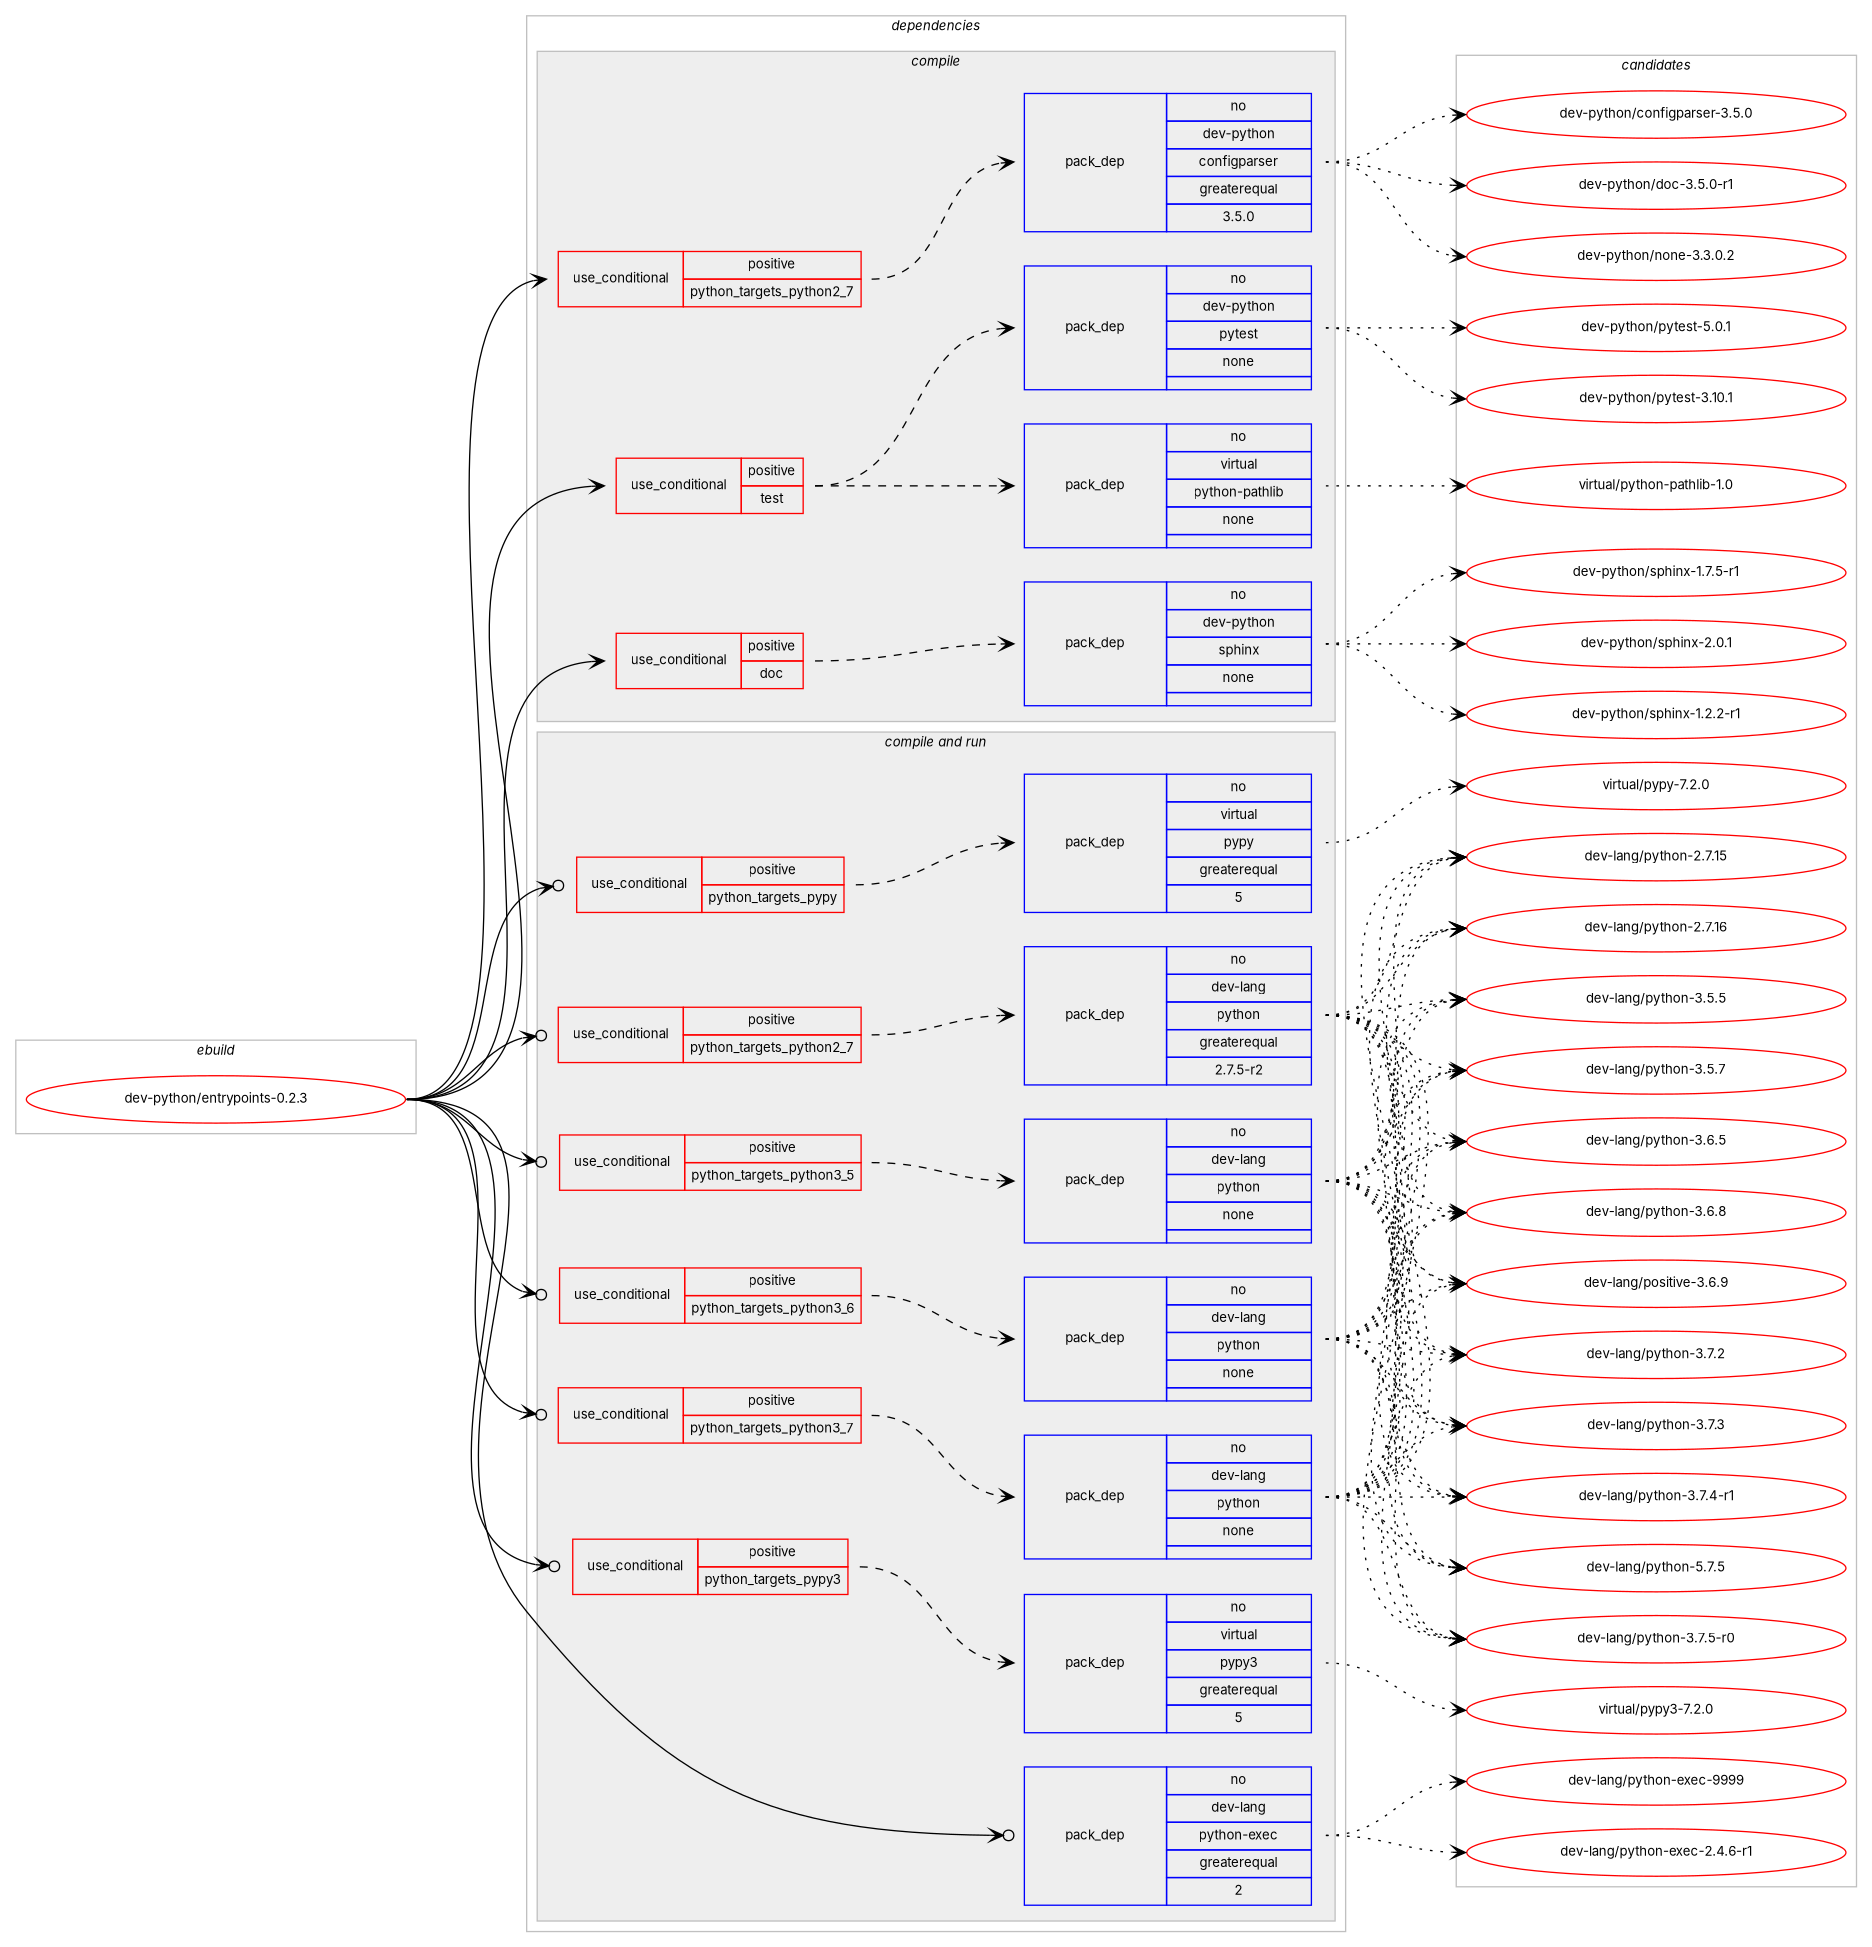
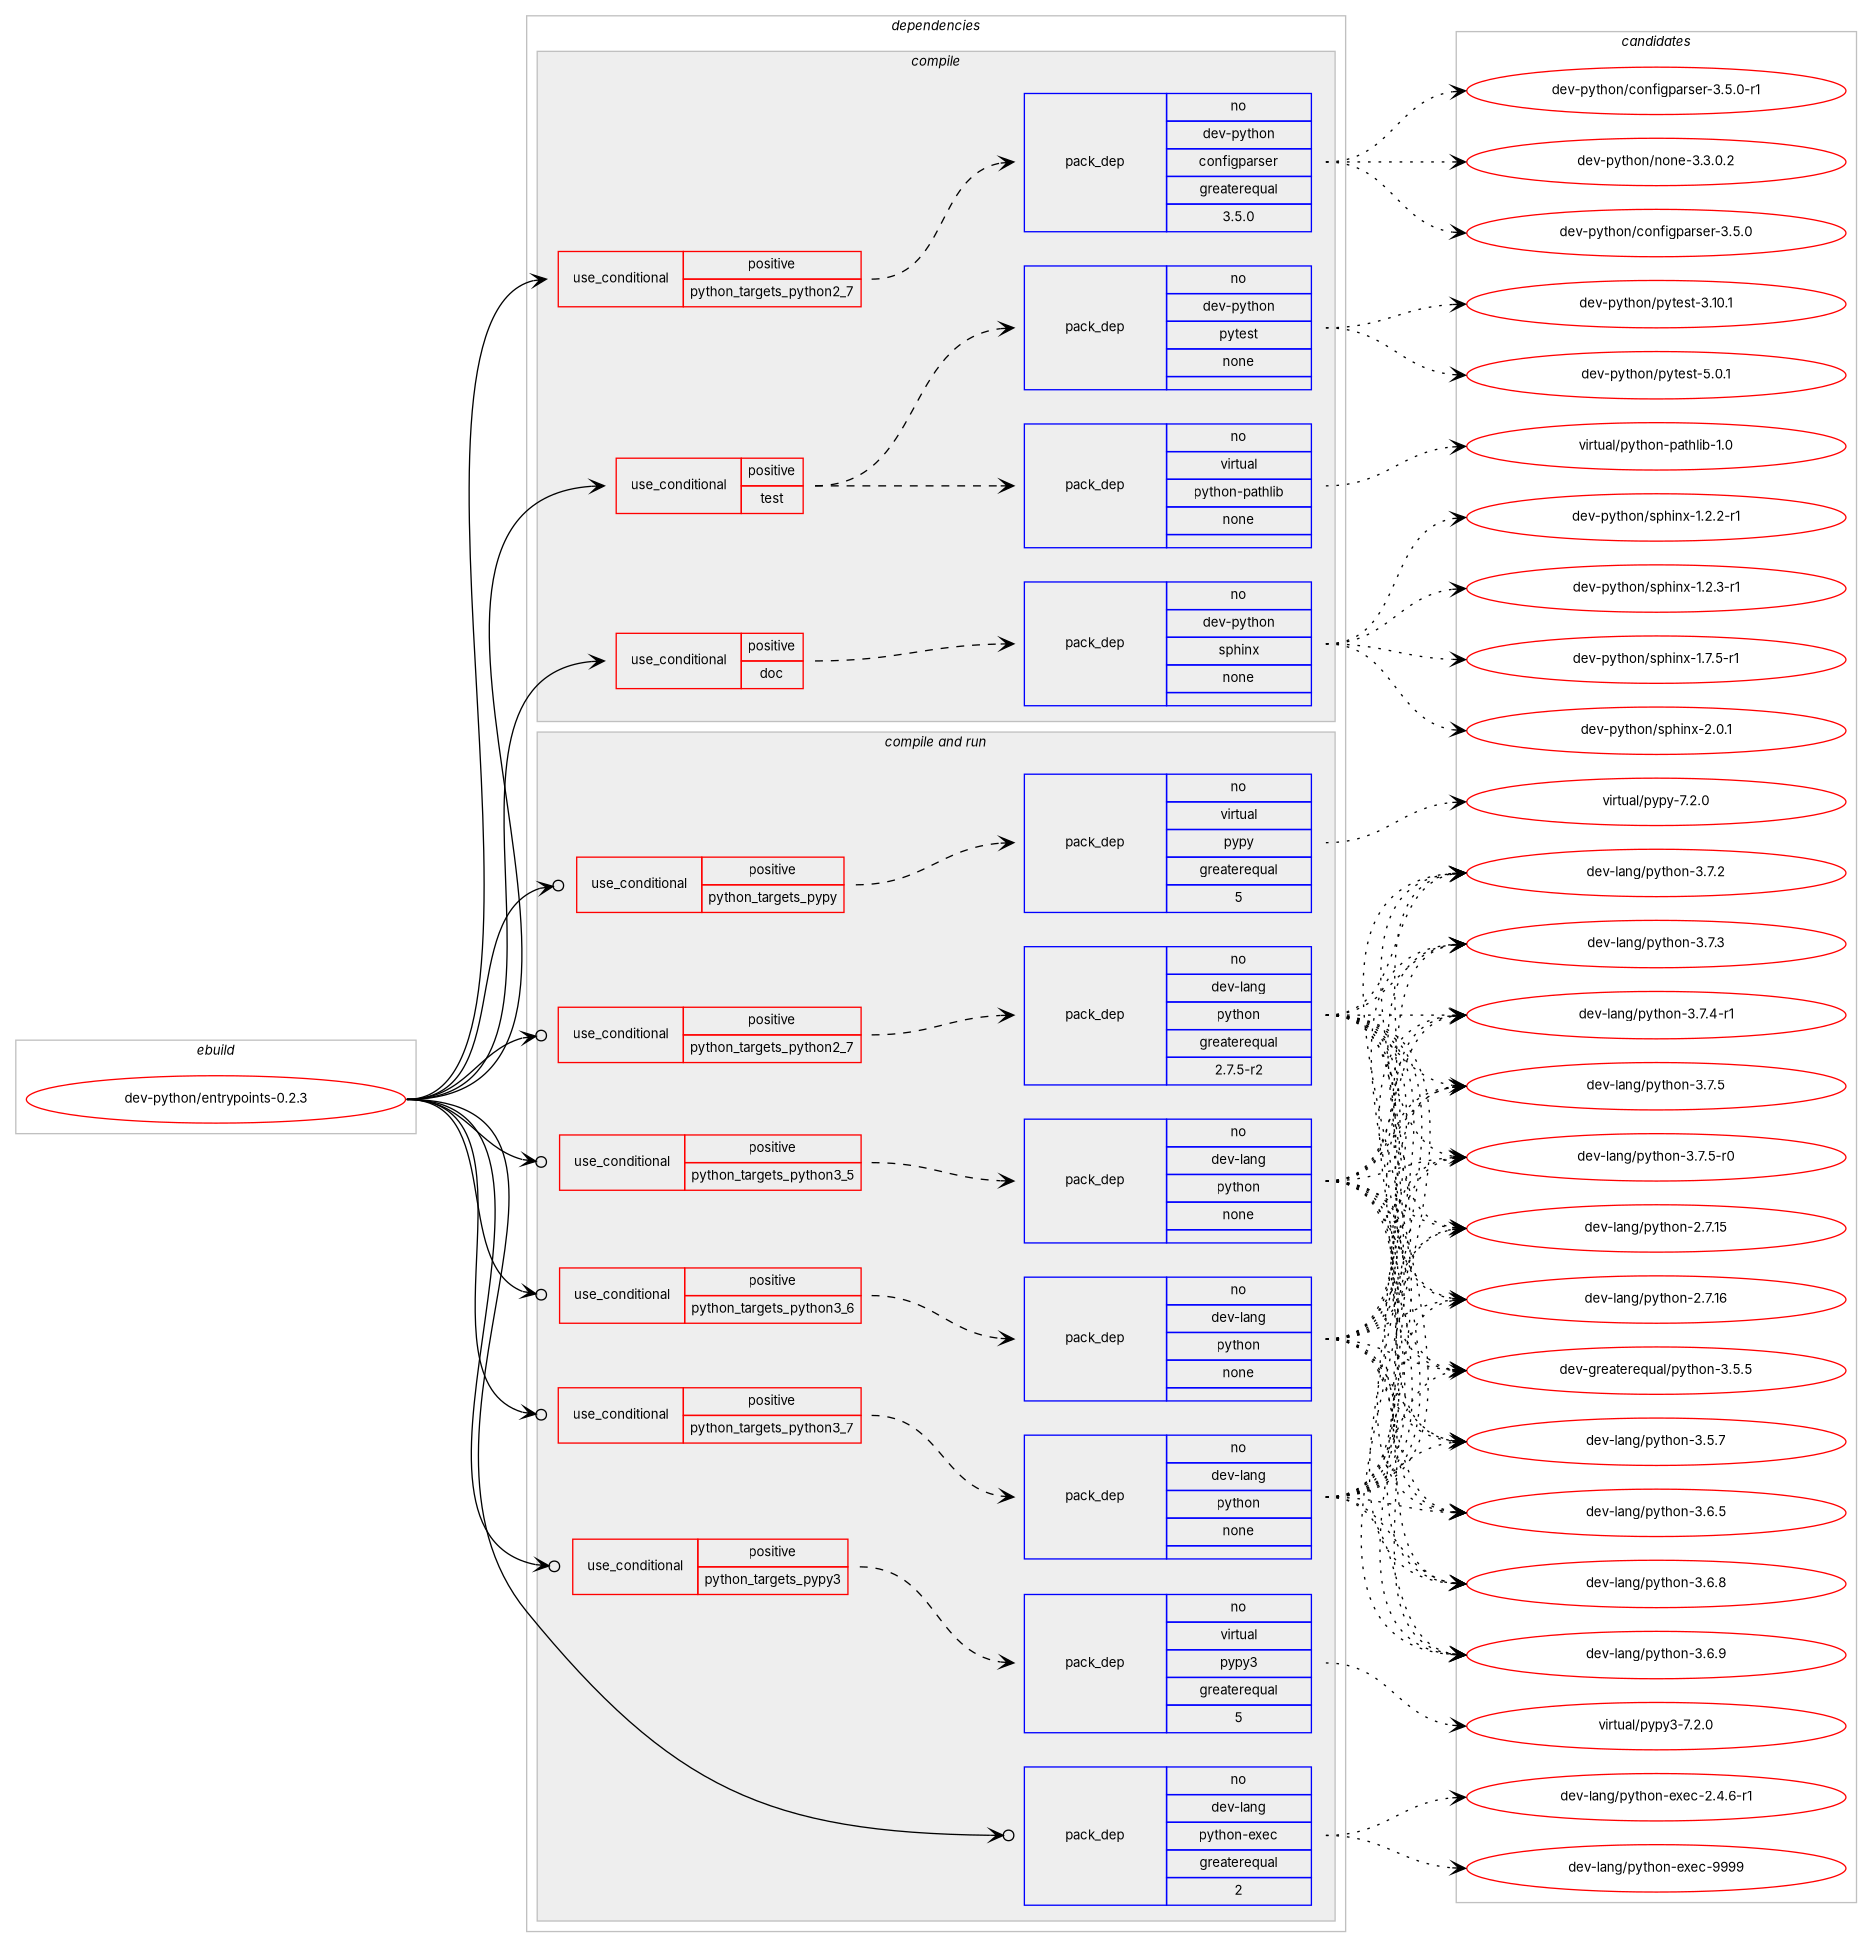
node "dev-python/doc-3.5.0-r1": label "dev-python/doc-3.5.0-r1" -> "dev-python/configparser-3.5.0-r1"
node "dev-python/sphinx-1.2.3-r1": added
node "dev-lang/python-3.5.5": label "dev-lang/python-3.5.5" -> "dev-greaterequal/python-3.5.5"
node "dev-lang/positive-3.6.9": label "dev-lang/positive-3.6.9" -> "dev-lang/python-3.6.9"
node "dev-lang/python-5.7.5": label "dev-lang/python-5.7.5" -> "dev-lang/python-3.7.5"
